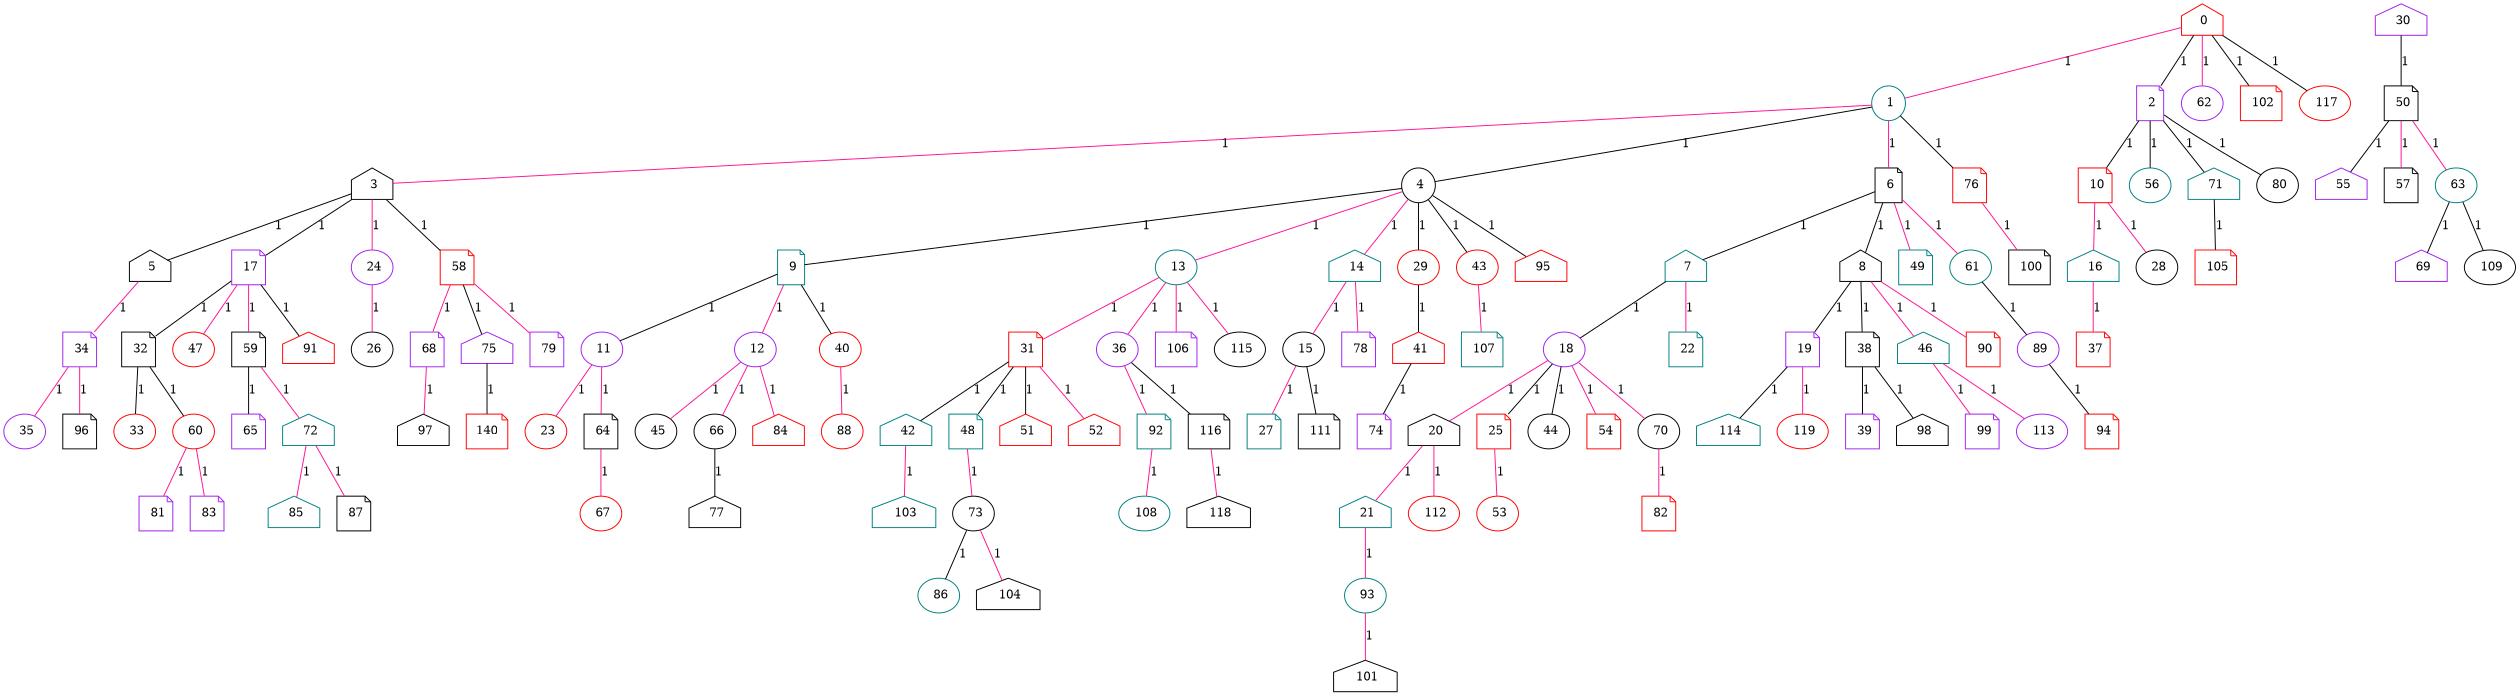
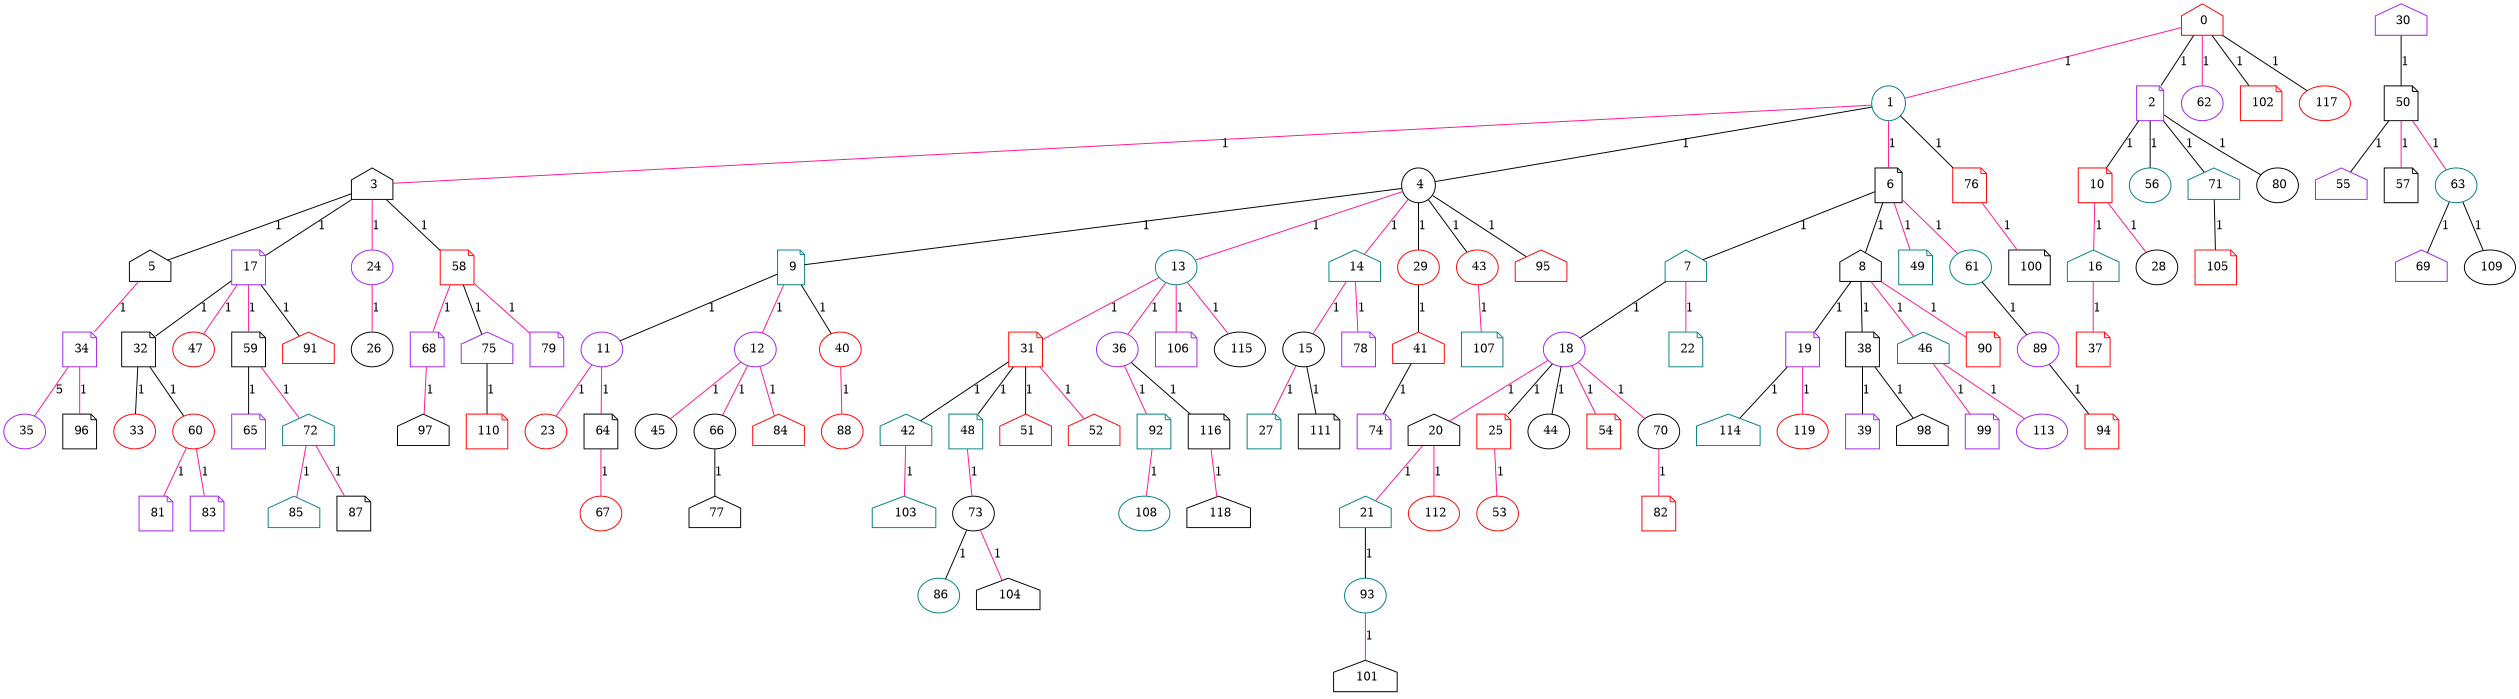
edge "34" -- "35": label "1" -> "5"
node "140": label "140" -> "110"
edge "21" -- "93": color deeppink -> black
